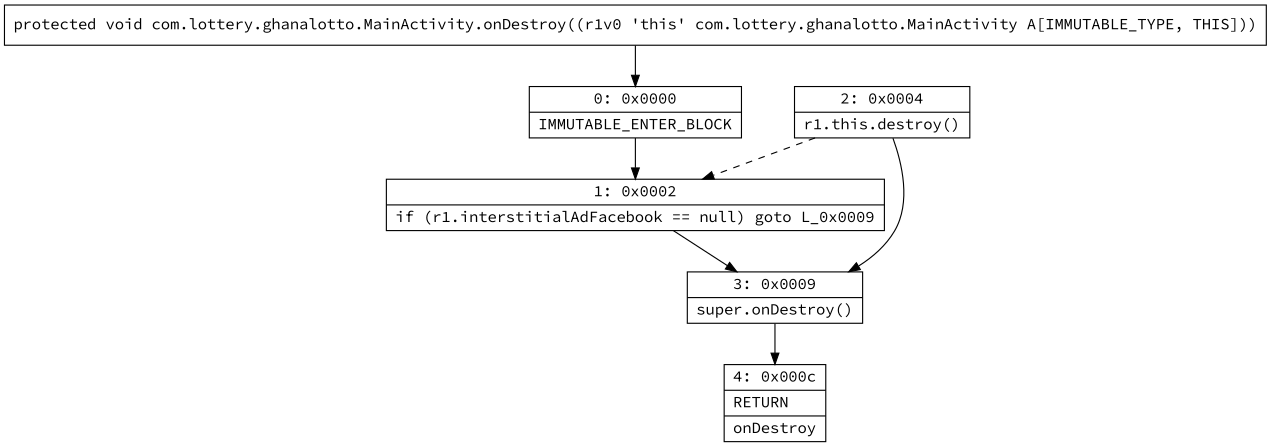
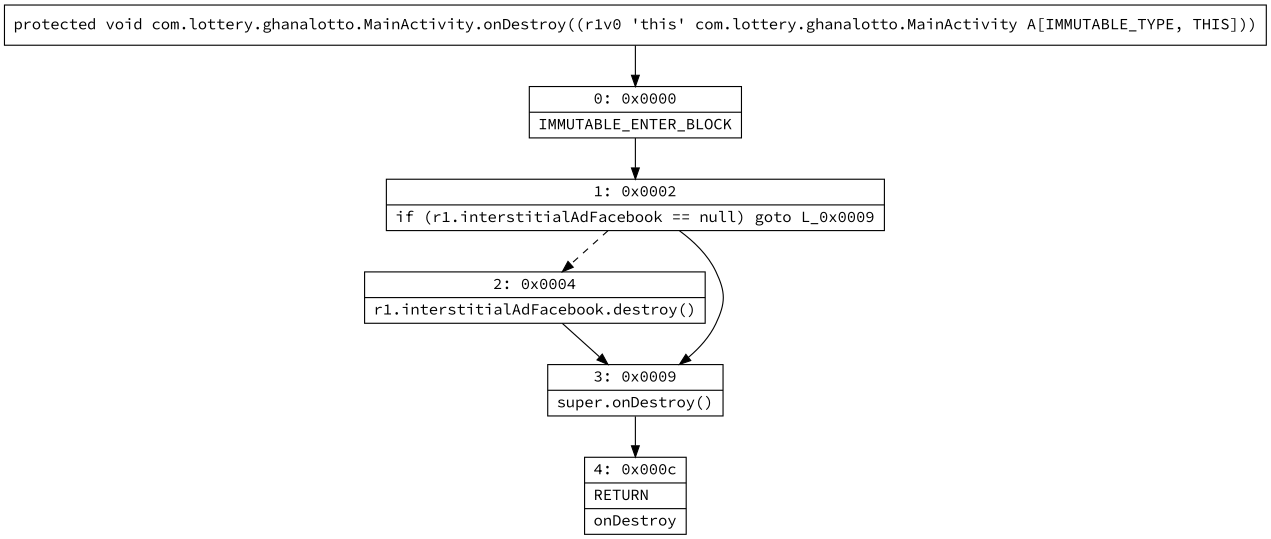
node "2: 0x0004": text "r1.this.destroy()" -> "r1.interstitialAdFacebook.destroy()"
edge "2: 0x0004" -> "1: 0x0002": reversed
